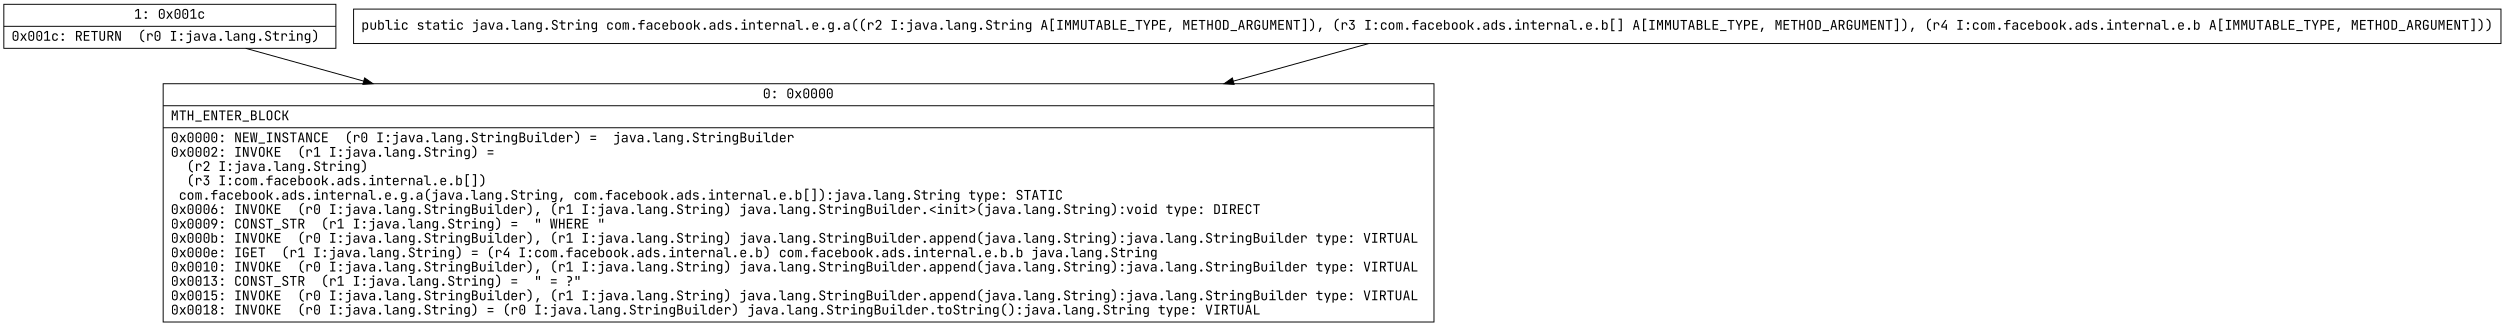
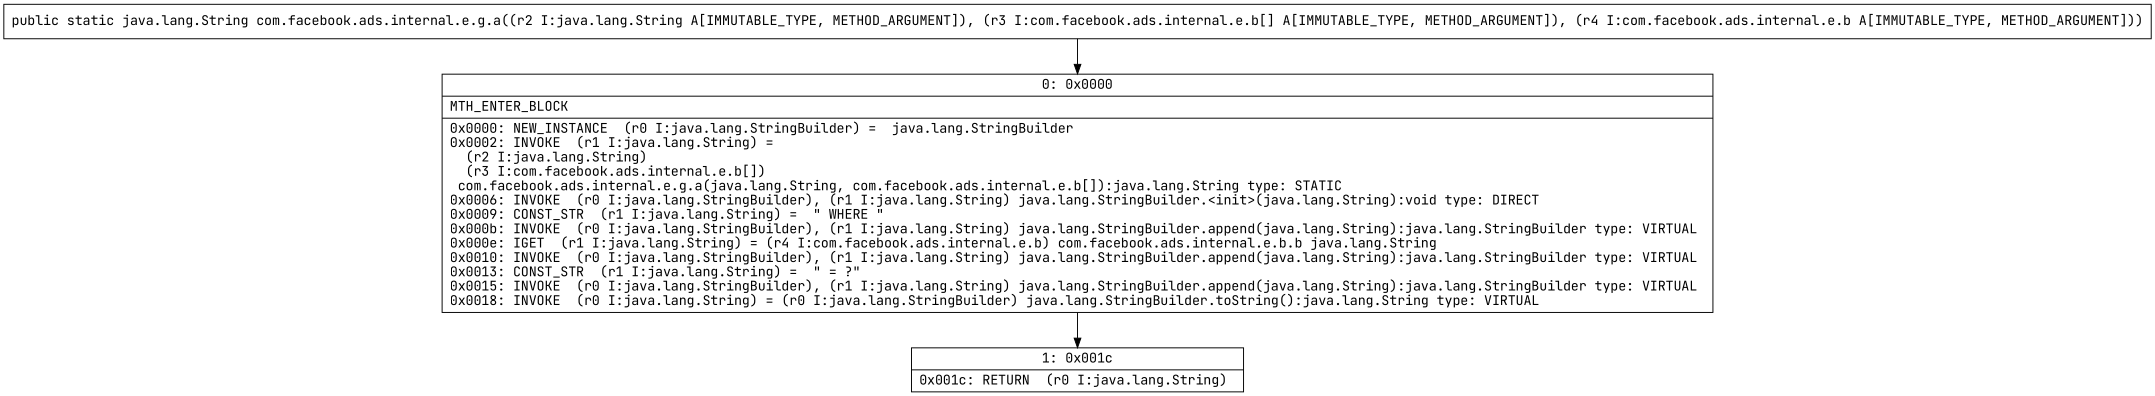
edge "1: 0x001c" -> "0: 0x0000": reversed
